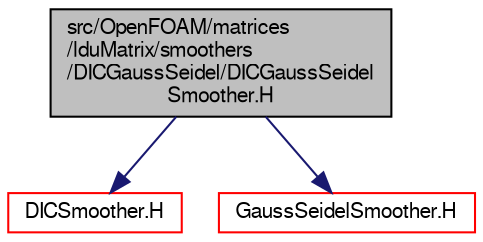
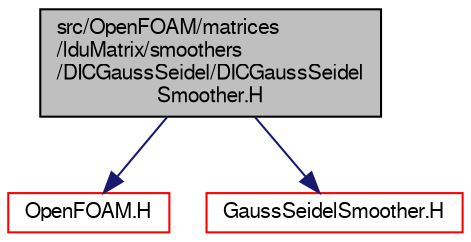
node "DICSmoother.H": label "DICSmoother.H" -> "OpenFOAM.H"
